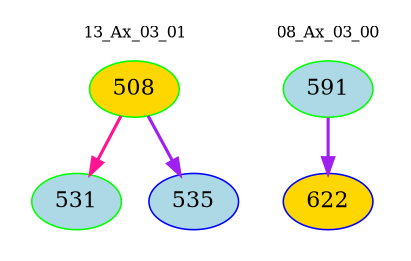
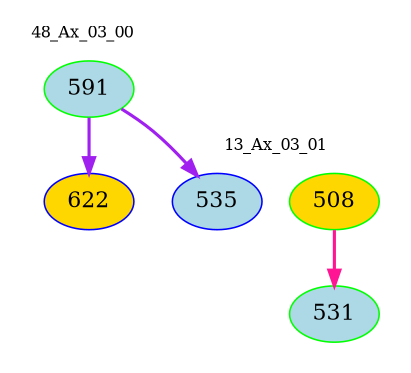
cluster "08_Ax_03_00": label "08_Ax_03_00" -> "48_Ax_03_00"
edge "508" -> "535": now "591" -> "535"
